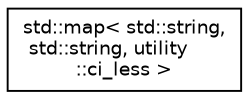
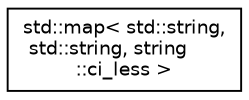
node "std::map< std::string, std::string, utility ::ci_less >": label "std::map< std::string, std::string, utility ::ci_less >" -> "std::map< std::string, std::string, string ::ci_less >"
